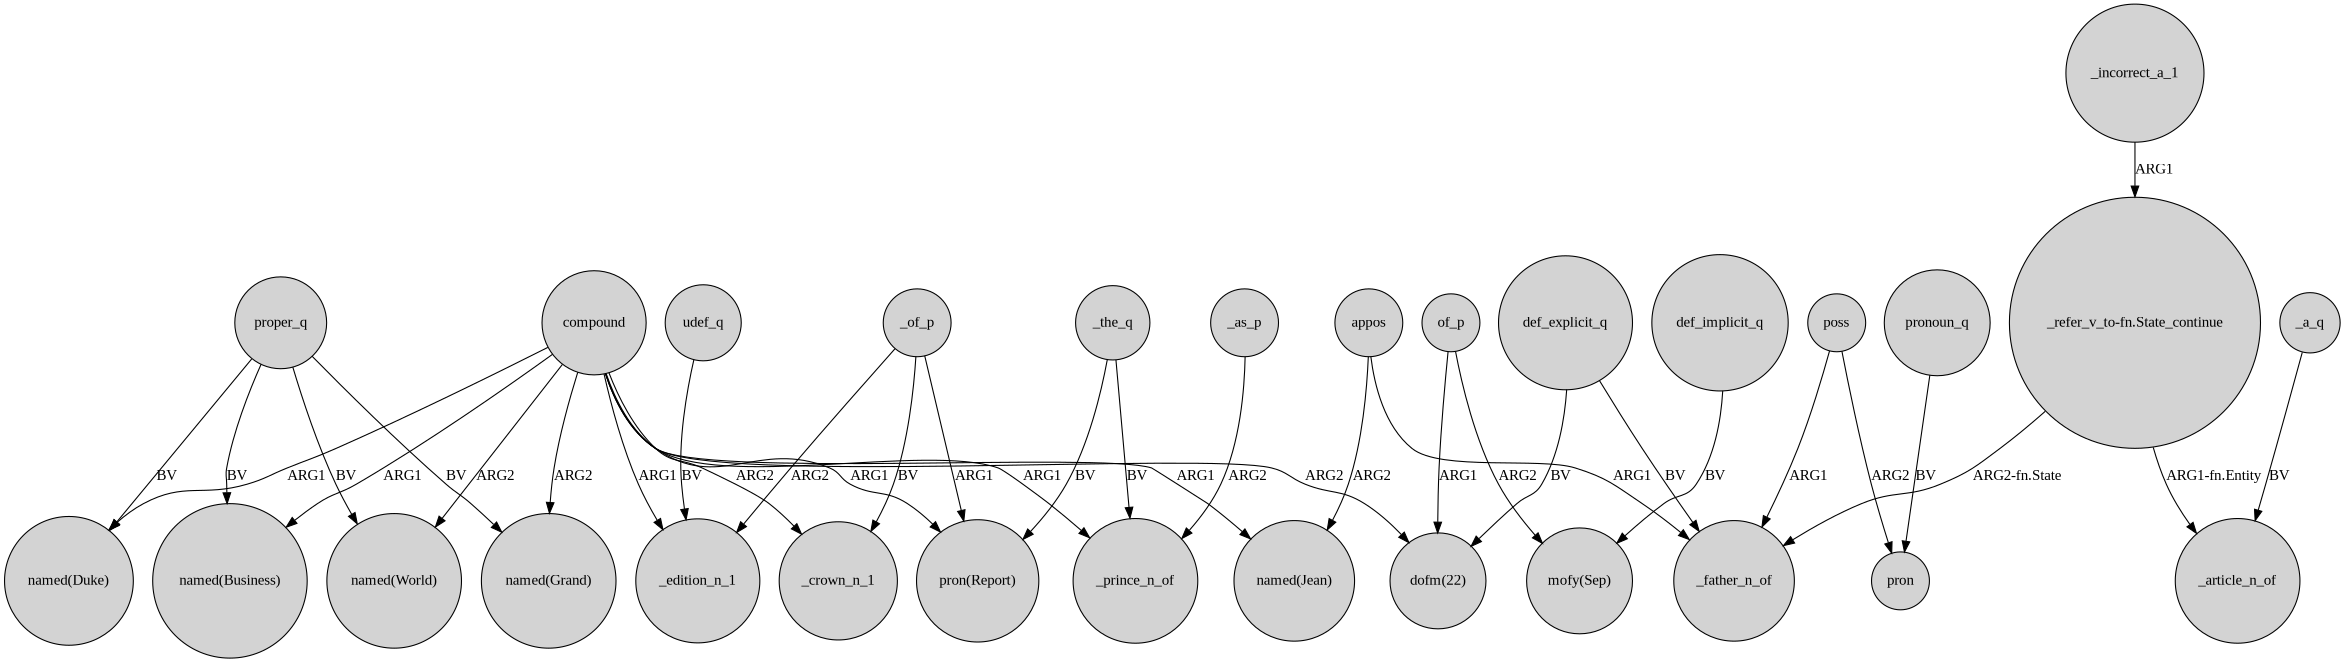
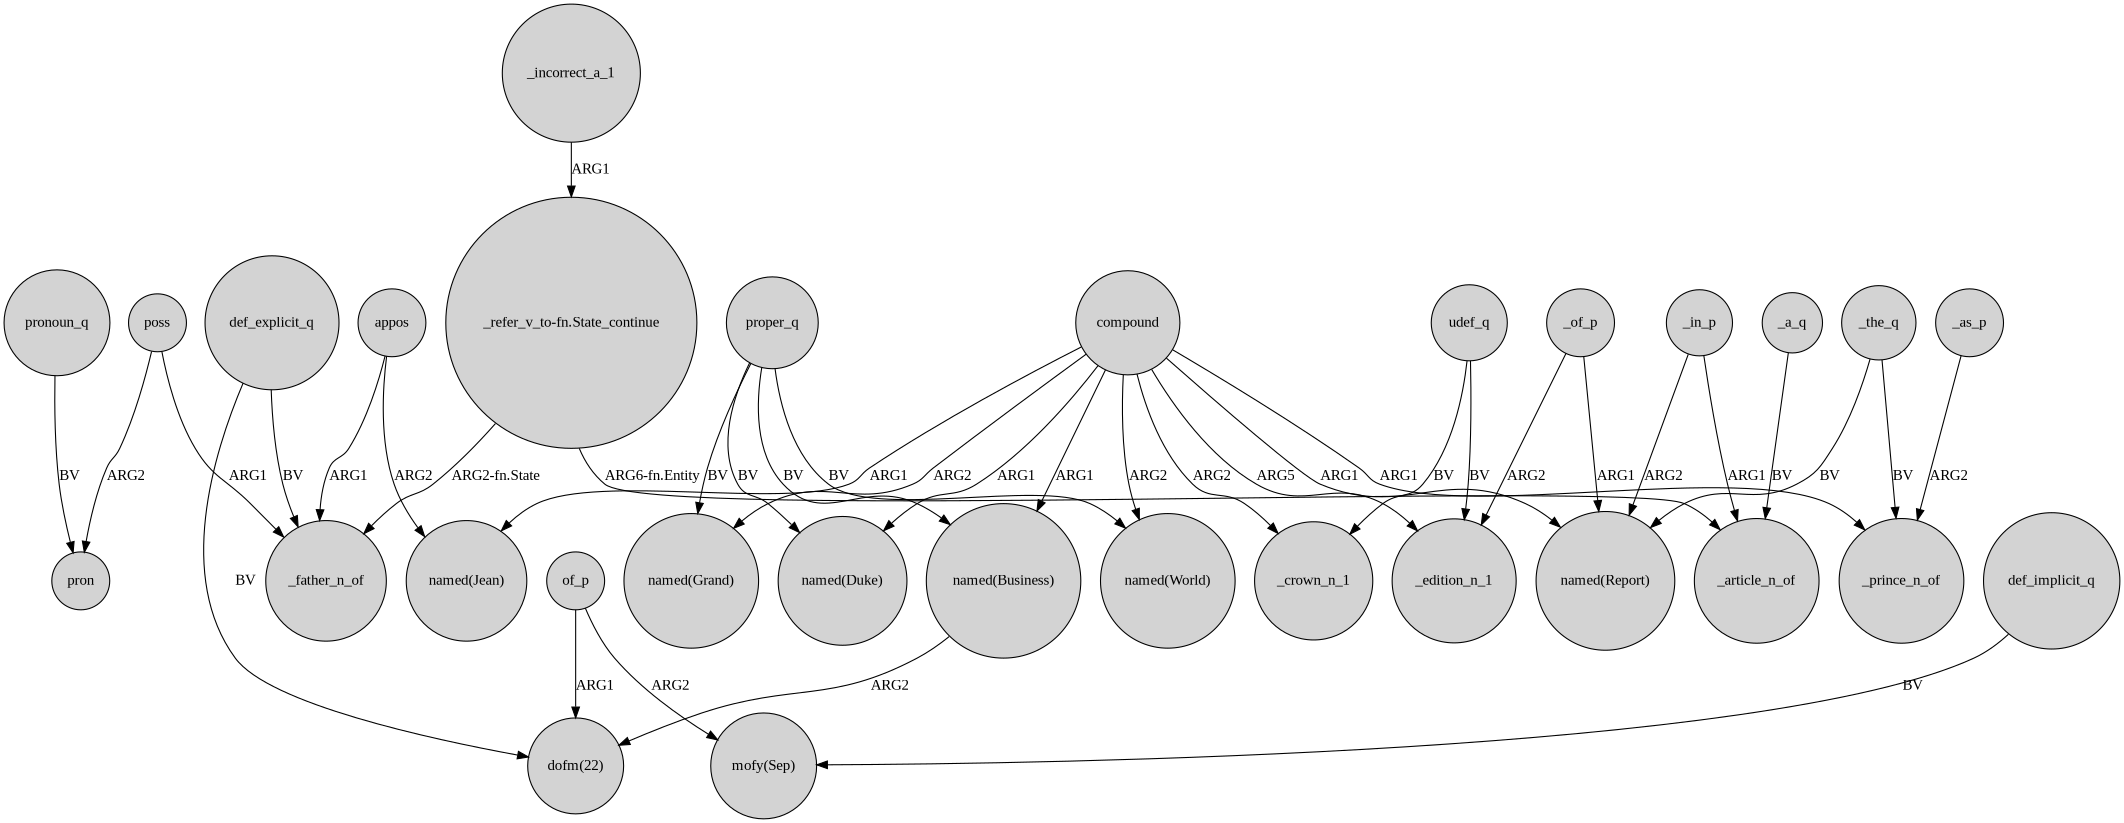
node "_in_p": added
edge "_of_p" -> "_crown_n_1": now "udef_q" -> "_crown_n_1"
edge "compound" -> "dofm(22)": now "named(Business)" -> "dofm(22)"
edge "compound" -> "_edition_n_1": label "ARG1" -> "ARG5"
edge "_refer_v_to-fn.State_continue" -> "_article_n_of": label "ARG1-fn.Entity" -> "ARG6-fn.Entity"
node "pron(Report)": label "pron(Report)" -> "named(Report)"
